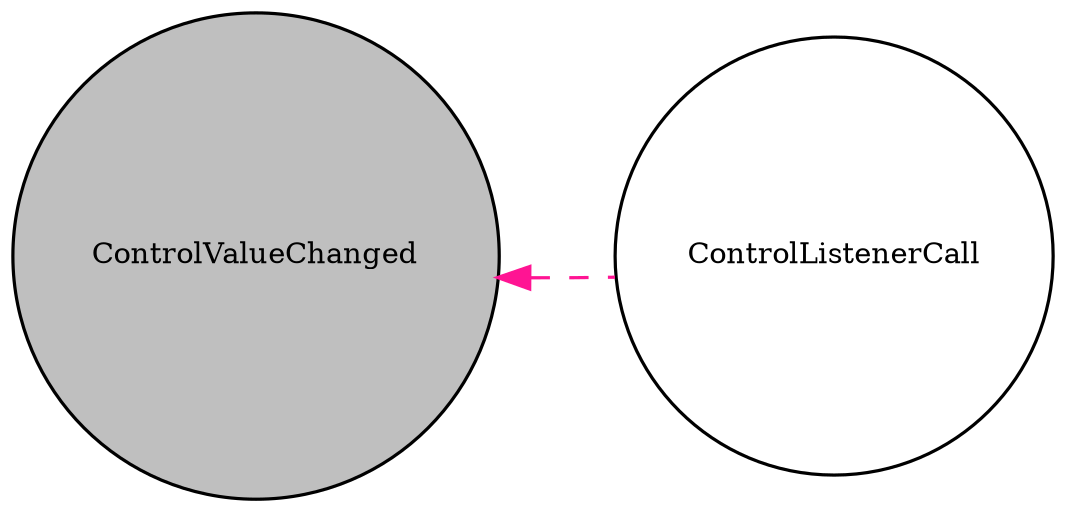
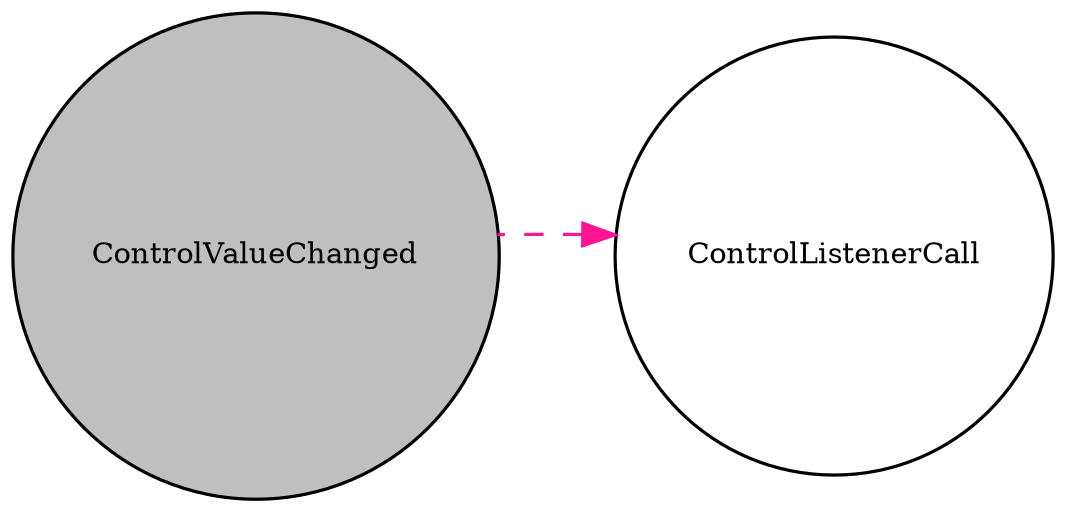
edge "ControlListenerCall" -> "ControlValueChanged": reversed
